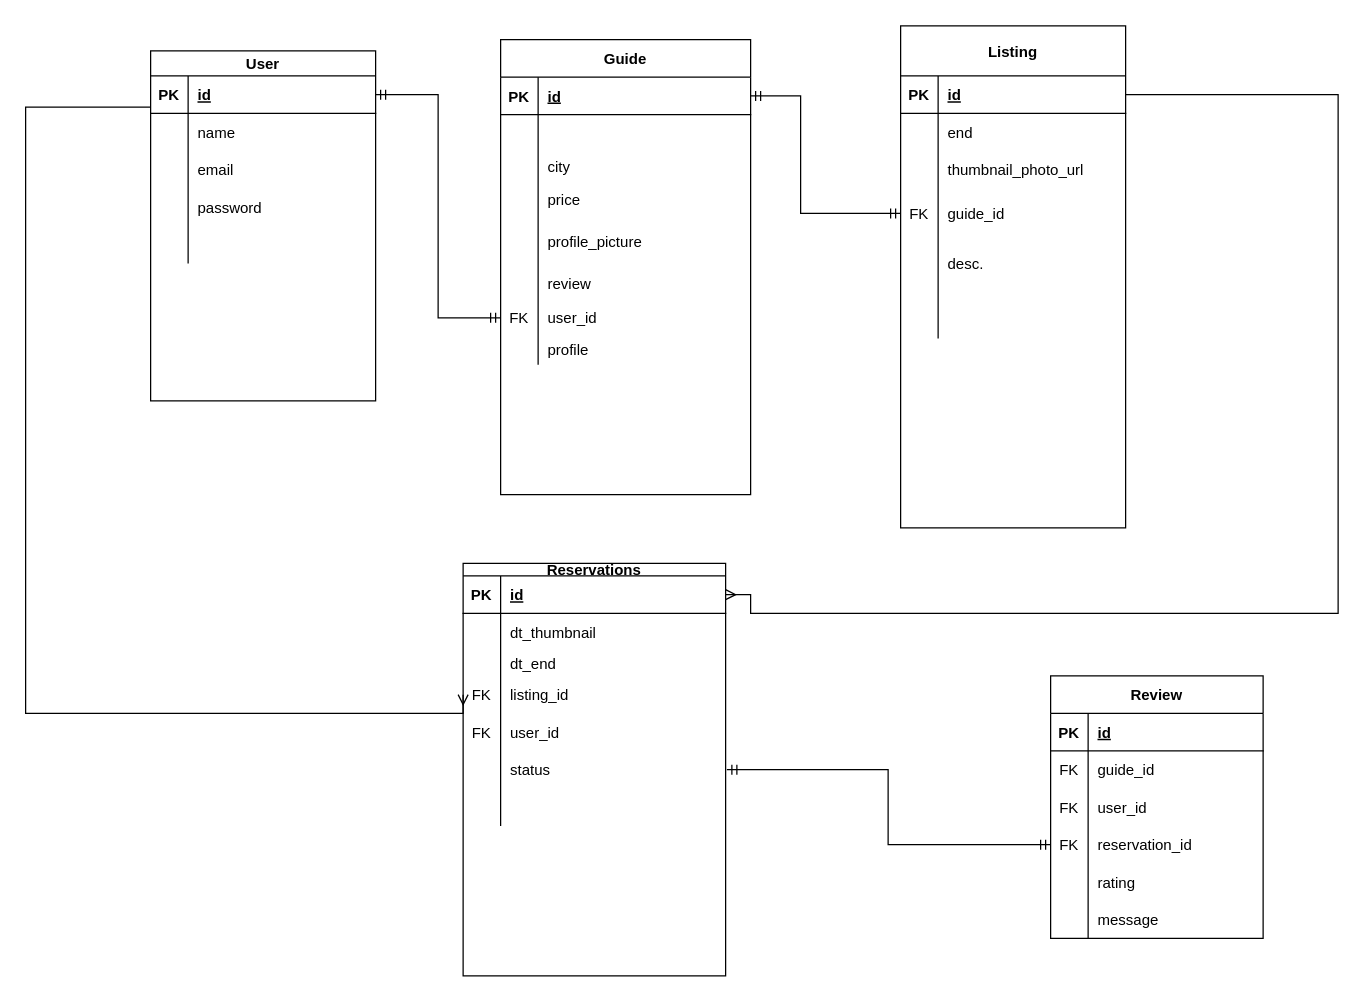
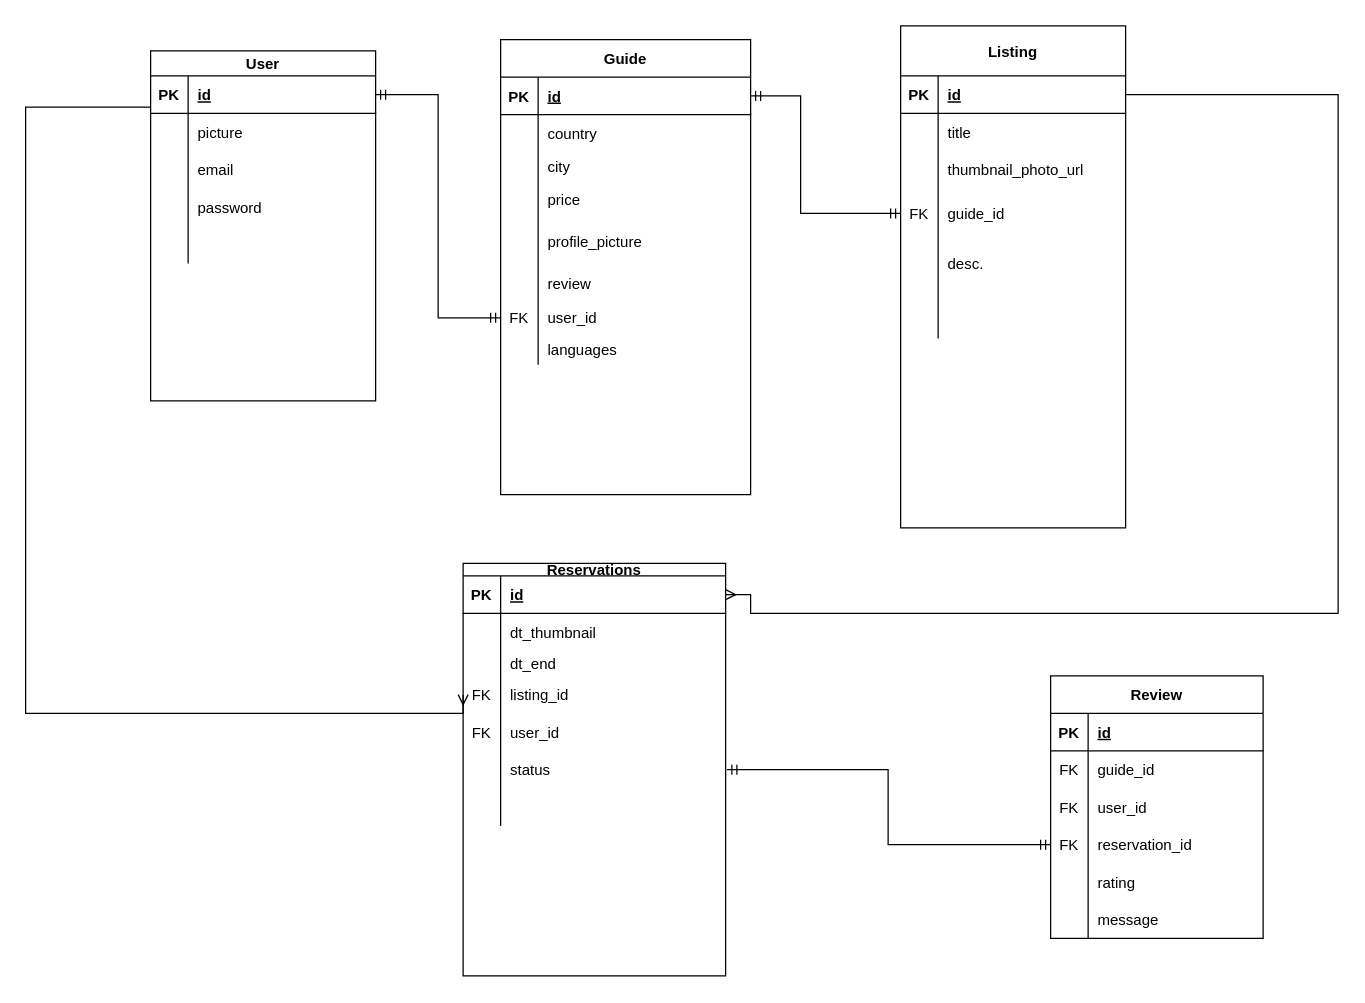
node "name": label "name" -> "picture"
node "country": added
node "end": label "end" -> "title"
node "profile": label "profile" -> "languages"
